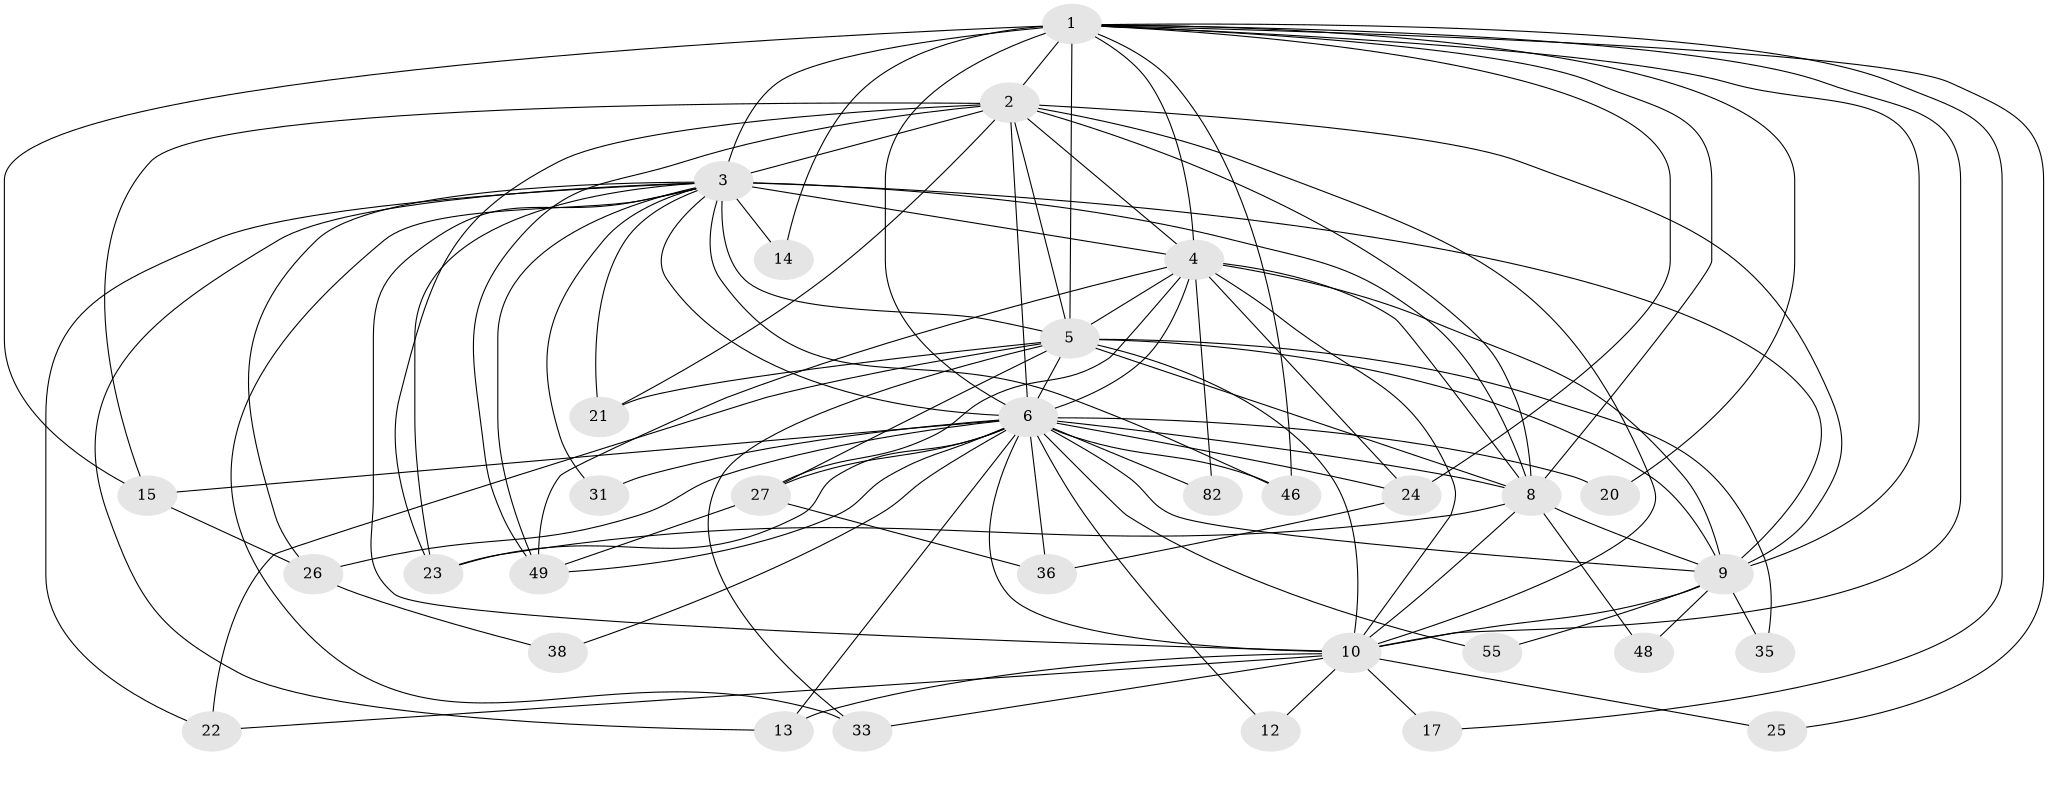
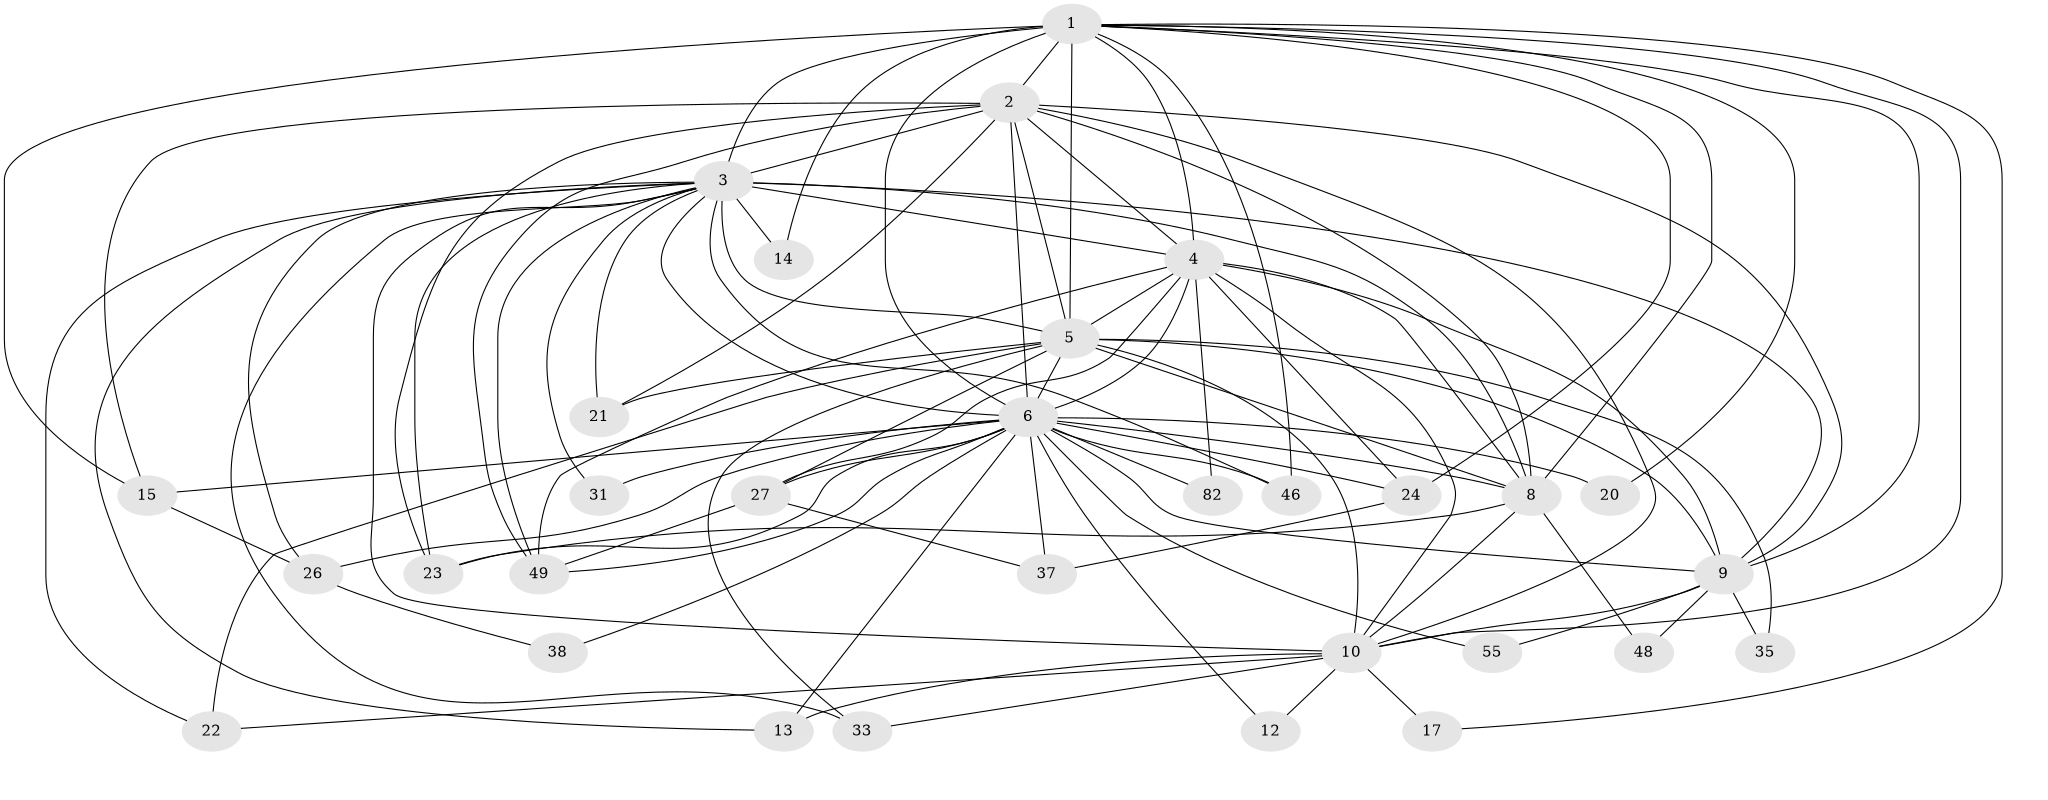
edge "8" -- "9": removed
node "36": label "36" -> "37"
edge "6" -- "10": removed
node "25": removed
